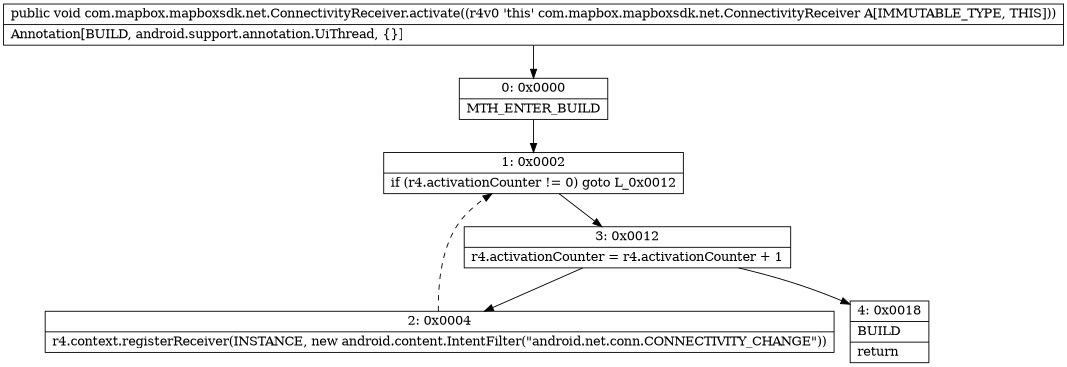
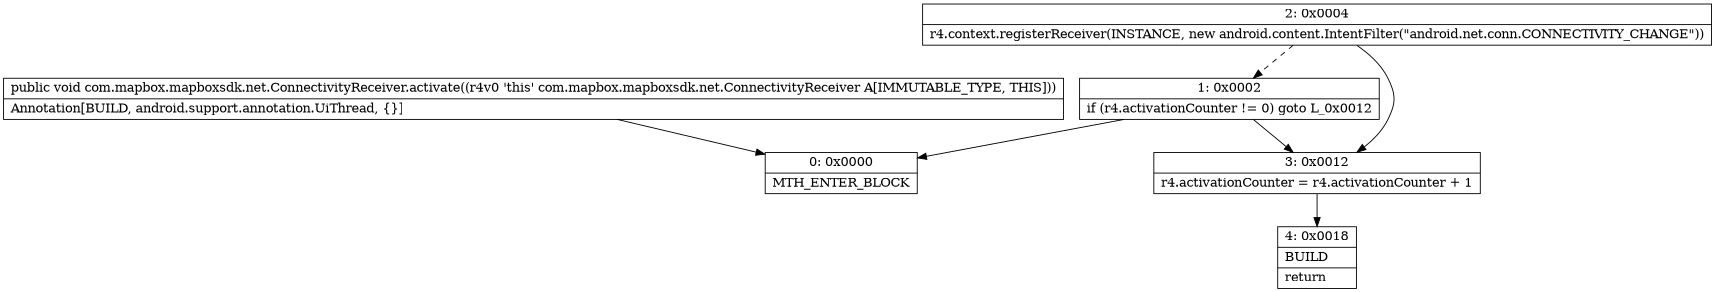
node "0: 0x0000": text "MTH_ENTER_BUILD" -> "MTH_ENTER_BLOCK"
edge "0: 0x0000" -> "1: 0x0002": reversed
edge "3: 0x0012" -> "2: 0x0004": reversed
